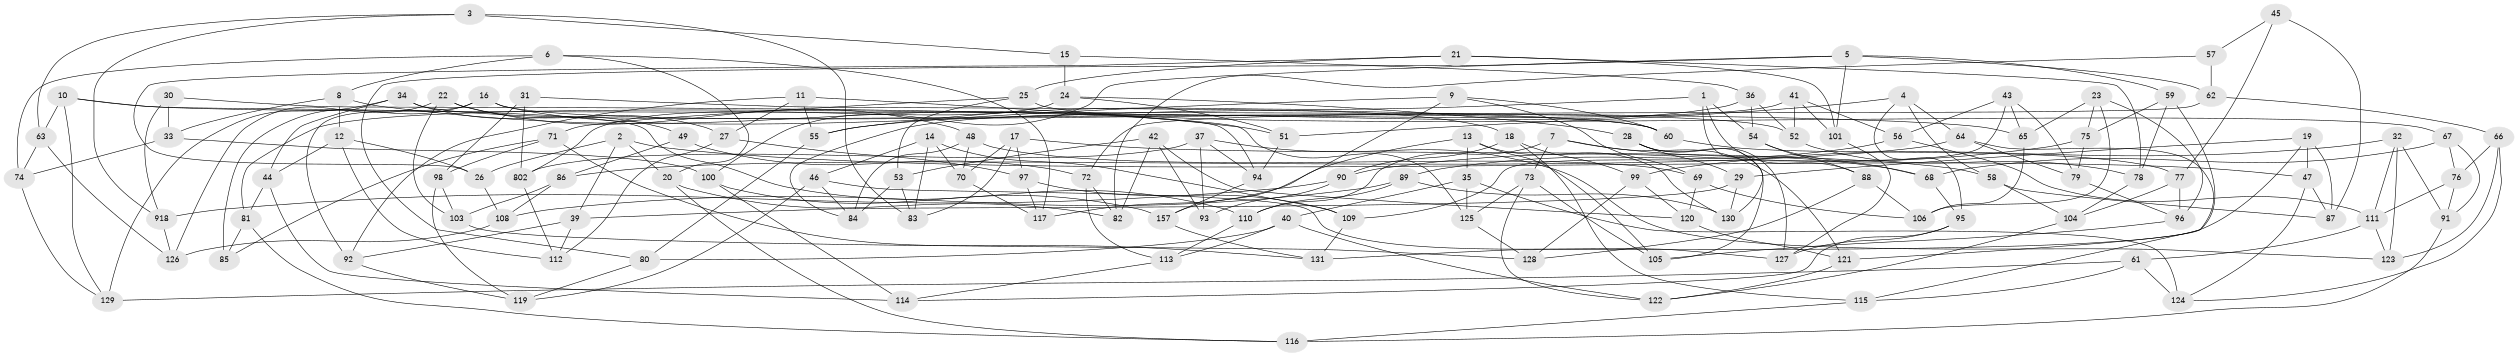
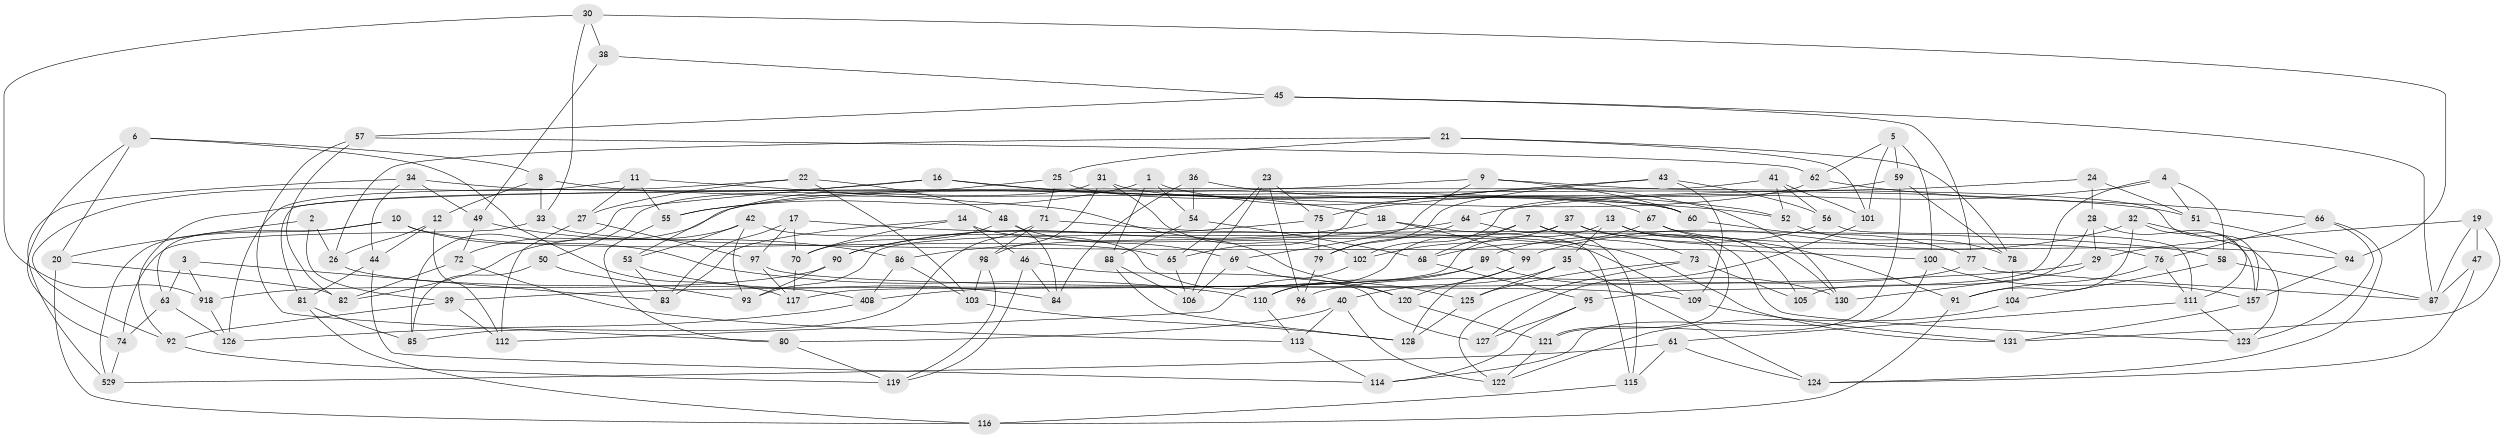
node "38": added
node "15": removed
edge "5" -- "80": now "57" -- "80"
edge "2" -- "47": removed
edge "28" -- "127": now "28" -- "157"
node "802": label "802" -> "102"
edge "77" -- "104": now "77" -- "87"
node "108": label "108" -> "408"
edge "96" -- "105": removed
node "50": added
node "129": label "129" -> "529"
